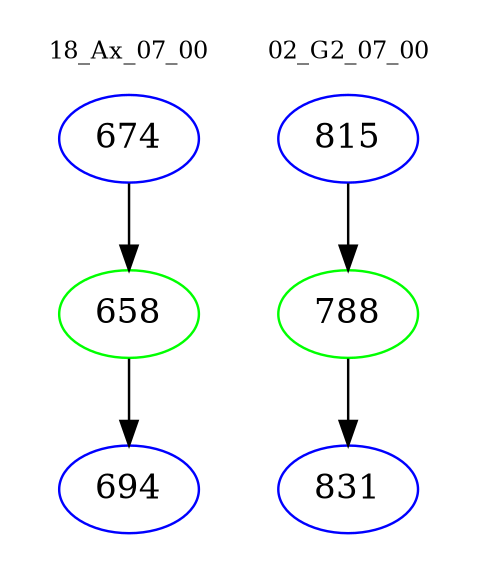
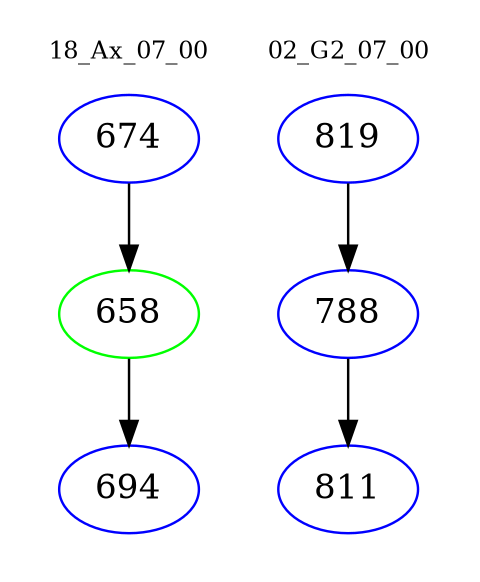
node "815": label "815" -> "819"
node "788": color green -> blue
node "831": label "831" -> "811"
